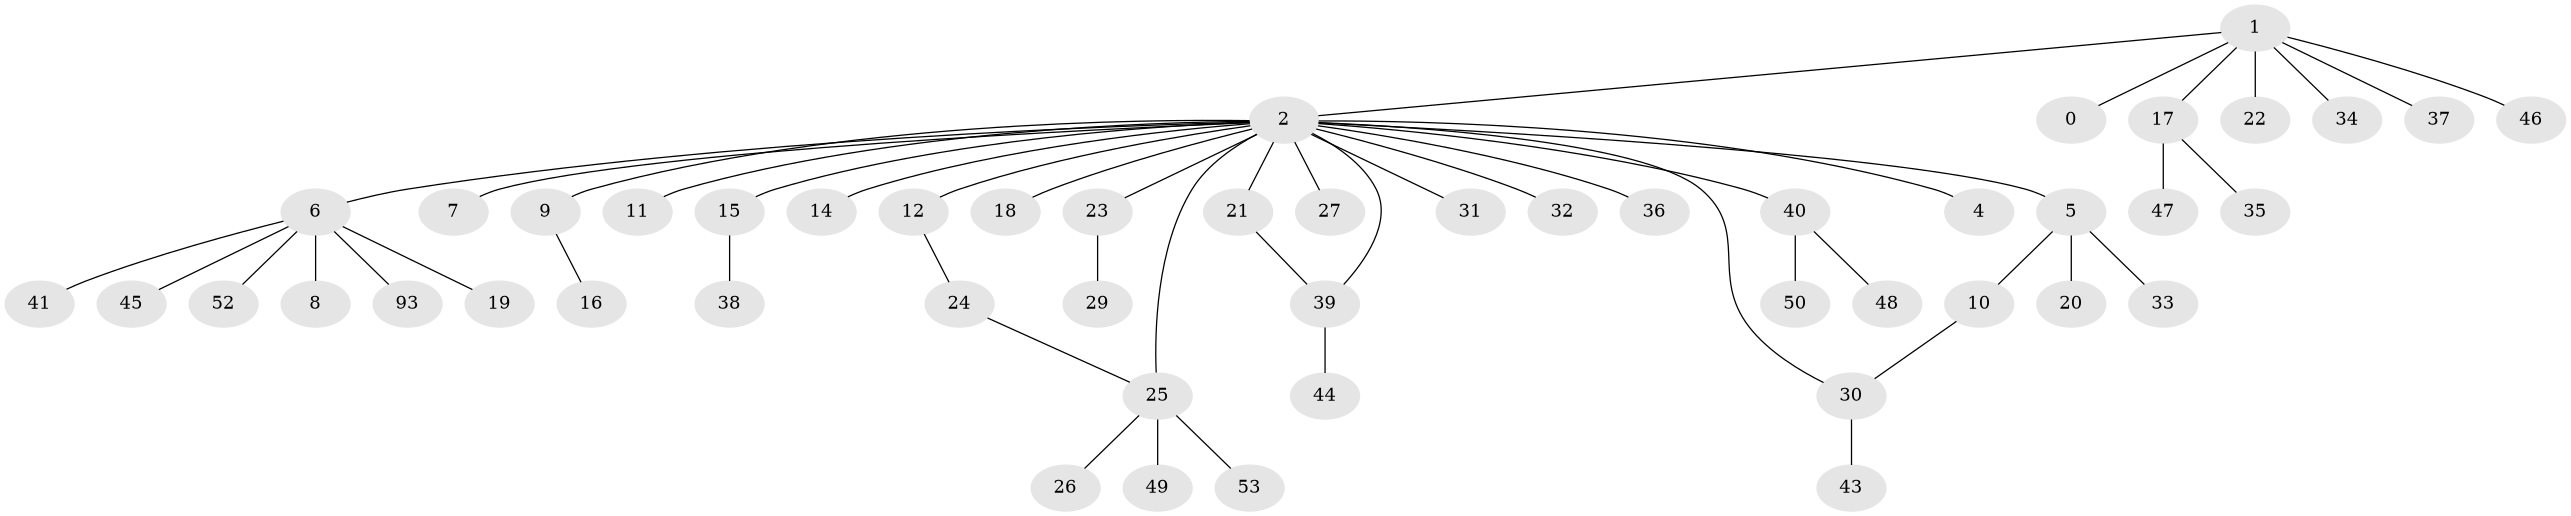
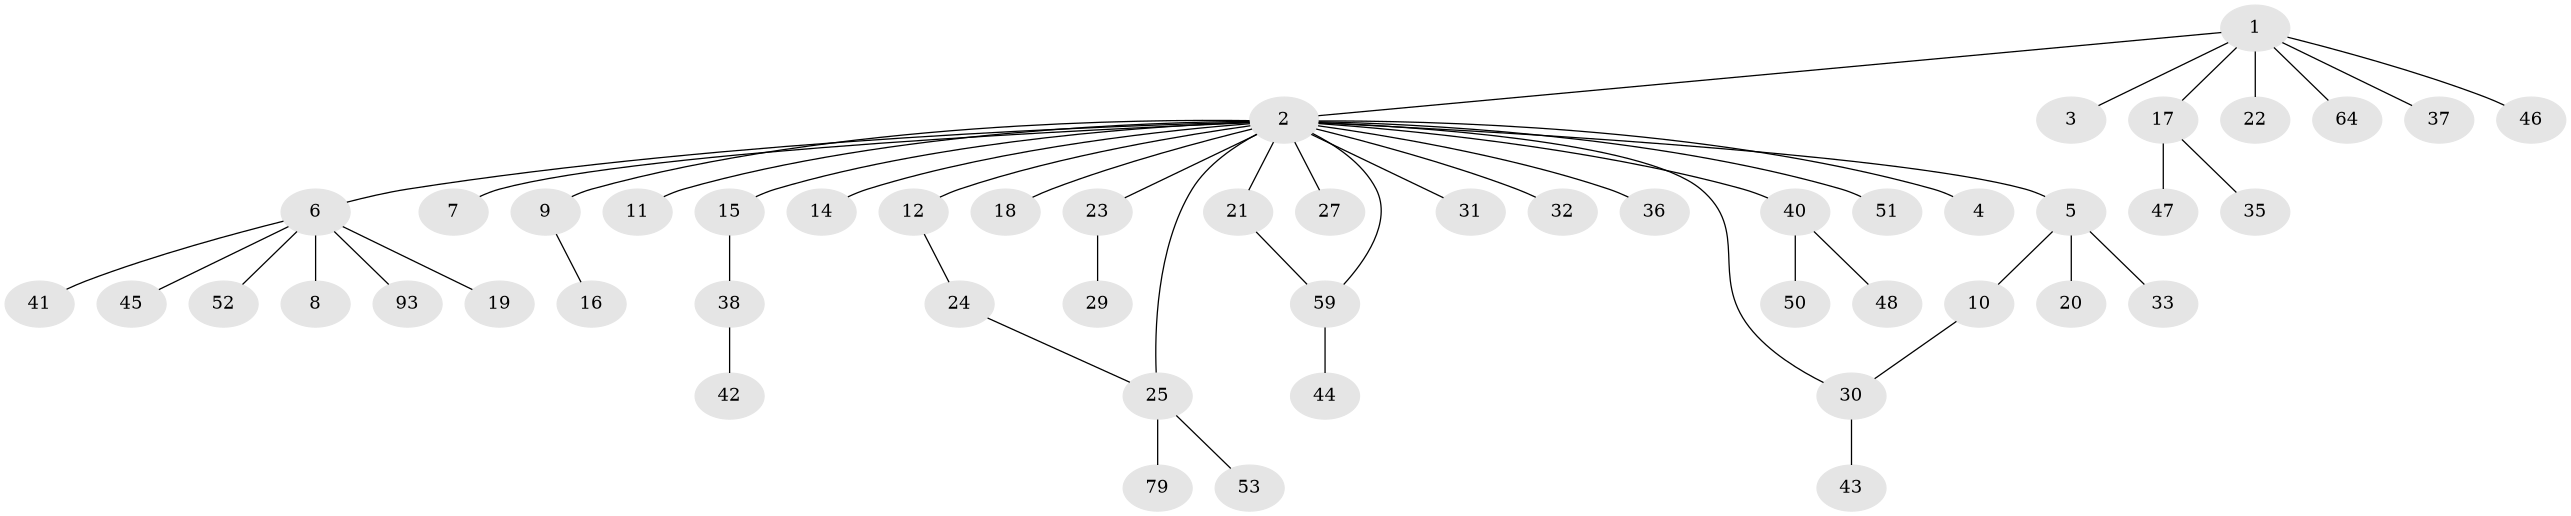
node "0": label "0" -> "3"
node "34": label "34" -> "64"
node "51": added
node "39": label "39" -> "59"
node "42": added
node "26": removed
node "49": label "49" -> "79"
